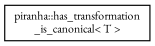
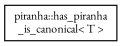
node "piranha::has_transformation _is_canonical< T >": label "piranha::has_transformation _is_canonical< T >" -> "piranha::has_piranha _is_canonical< T >"
